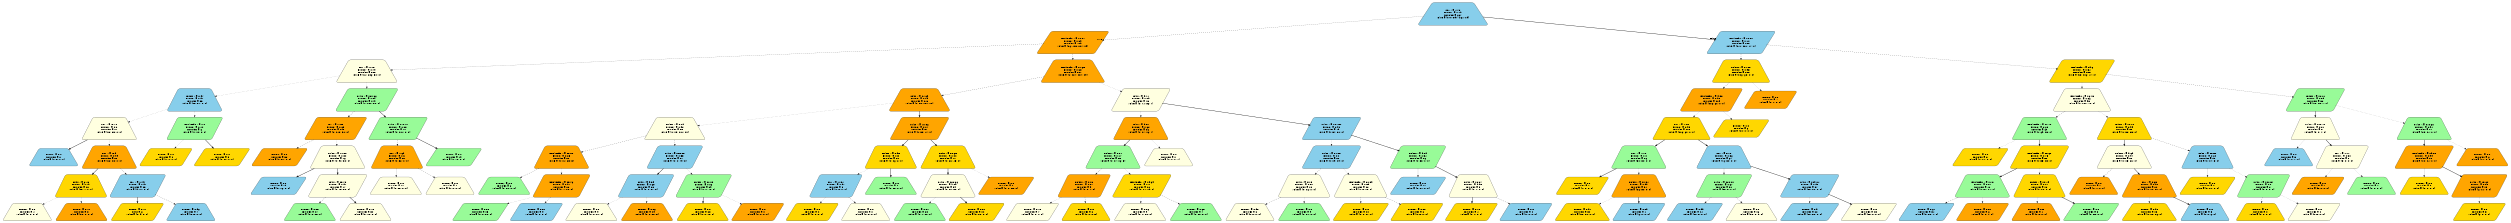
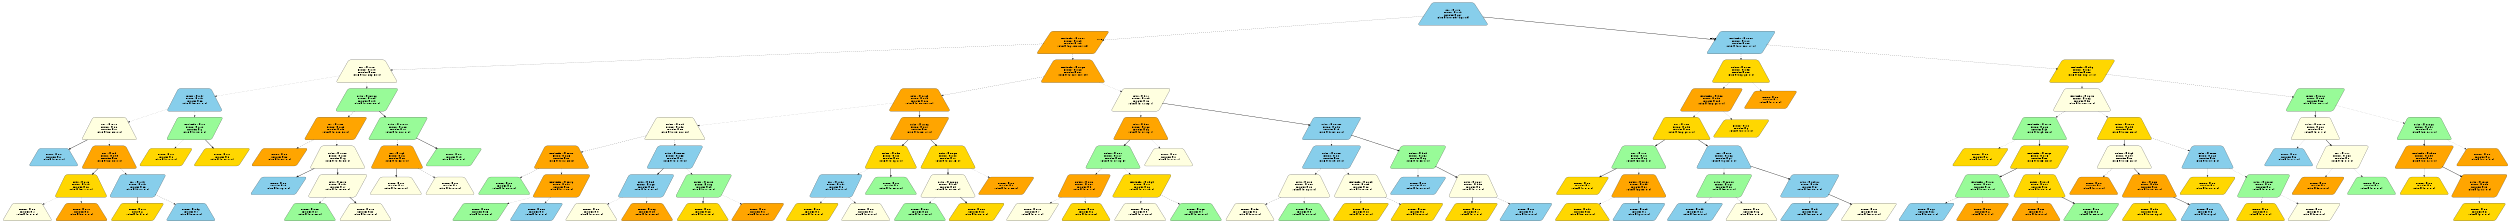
edge "qPA <= 4.69 entropy = 0.2 samples = 22 value = [1, 32, 0, 0]" -> "entropy = 0.0 samples = 21 value = [0, 32, 0, 0]": style dashed -> bold
